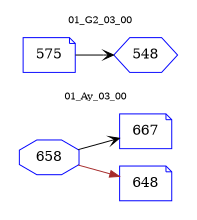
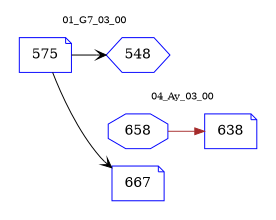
cluster "01_G2_03_00": label "01_G2_03_00" -> "01_G7_03_00"
cluster "01_Ay_03_00": label "01_Ay_03_00" -> "04_Ay_03_00"
edge "658" -> "667": now "575" -> "667"
node "648": label "648" -> "638"
